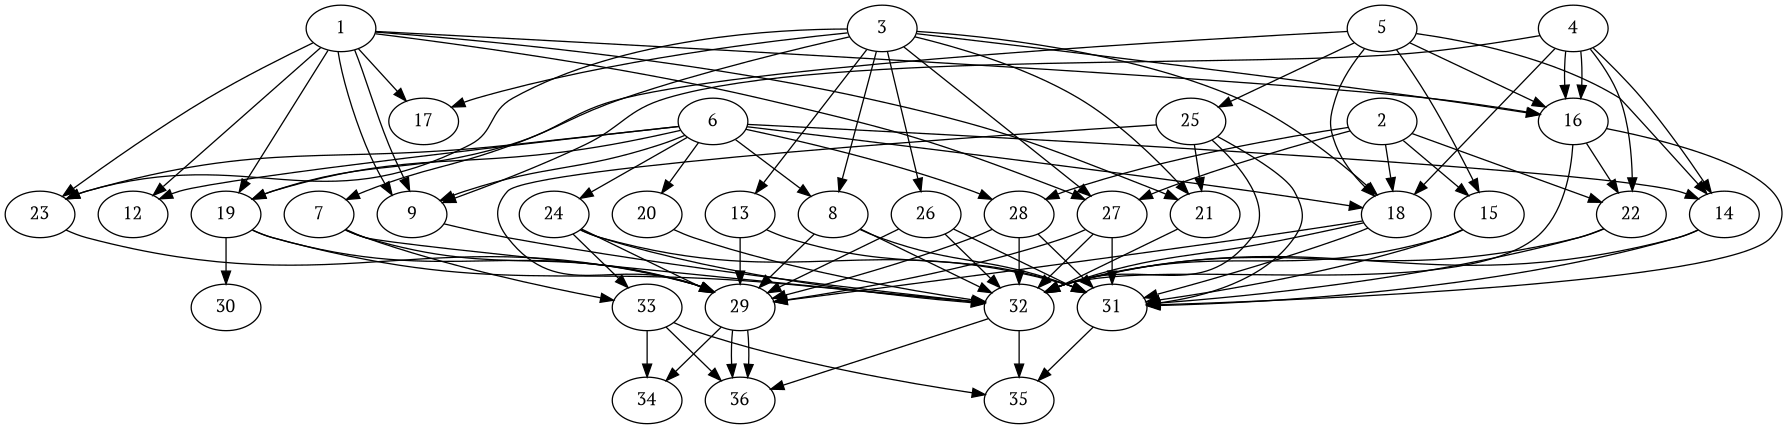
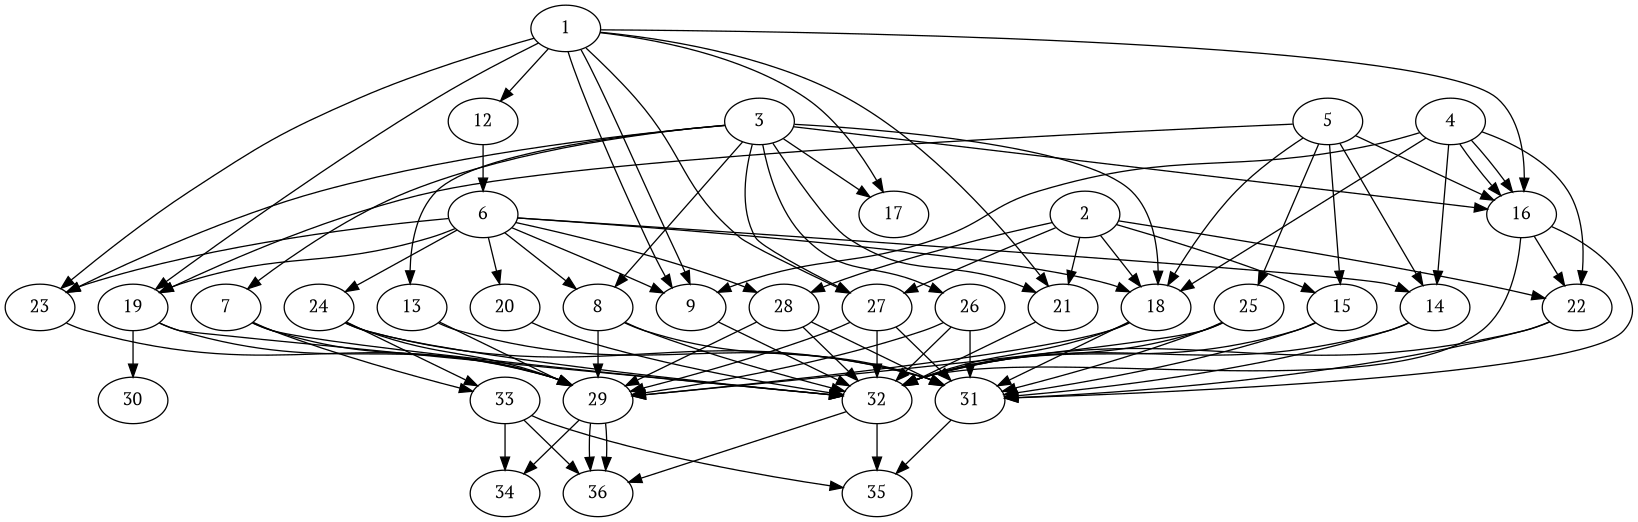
edge "25" -> "21": now "2" -> "21"
edge "6" -> "12": reversed
